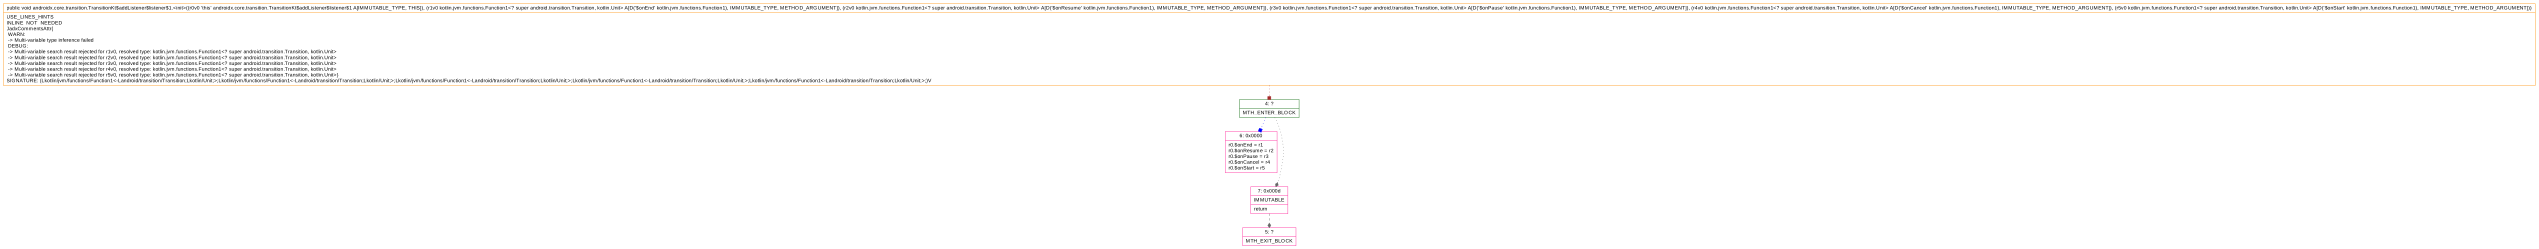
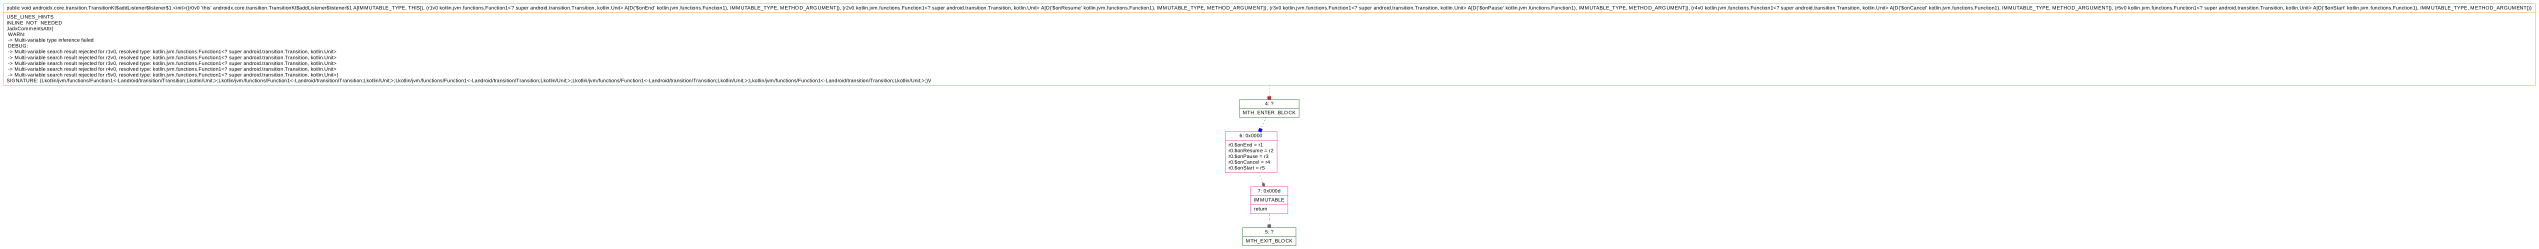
edge "4: ?" -> "7: 0x000d": now "6: 0x0000" -> "7: 0x000d"
edge "7: 0x000d" -> "5: ?": arrowhead diamond -> box
node "5: ?": color deeppink -> darkgreen
